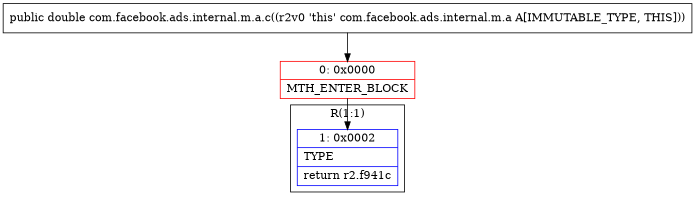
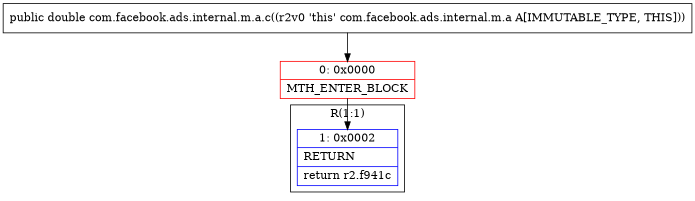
node "1: 0x0002": text "TYPE" -> "RETURN"
